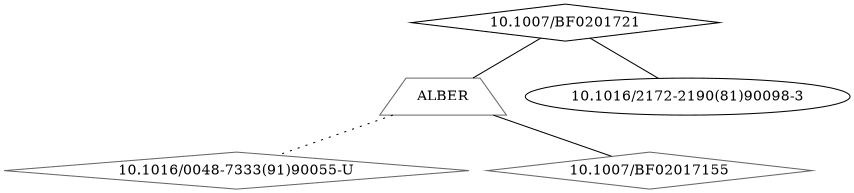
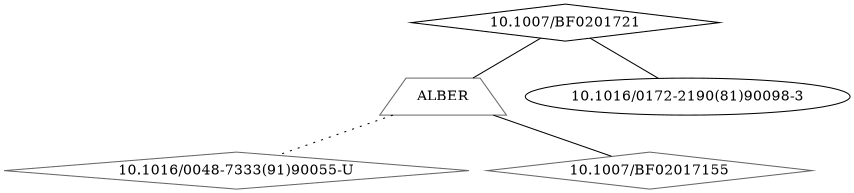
node "10.1016/2172-2190(81)90098-3": label "10.1016/2172-2190(81)90098-3" -> "10.1016/0172-2190(81)90098-3"
